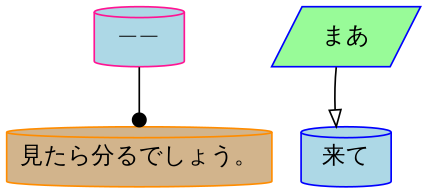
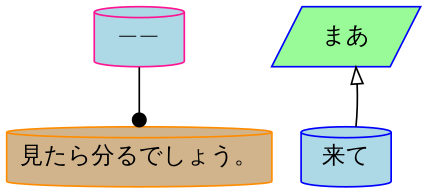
edge "まあ" -> "来て": reversed
